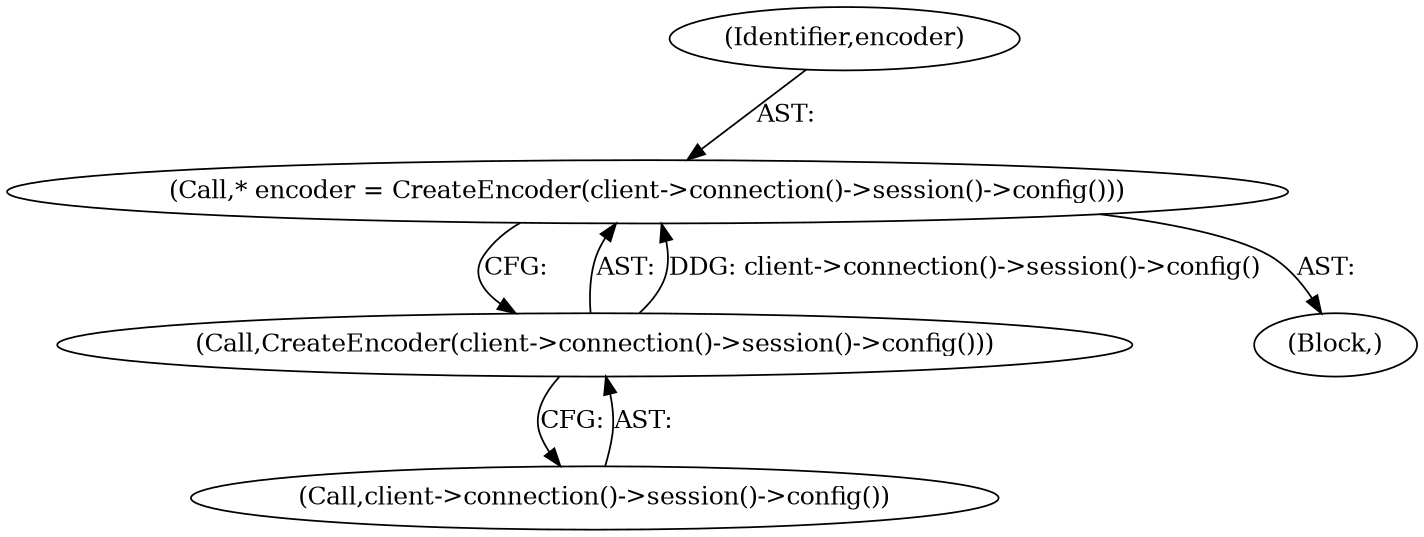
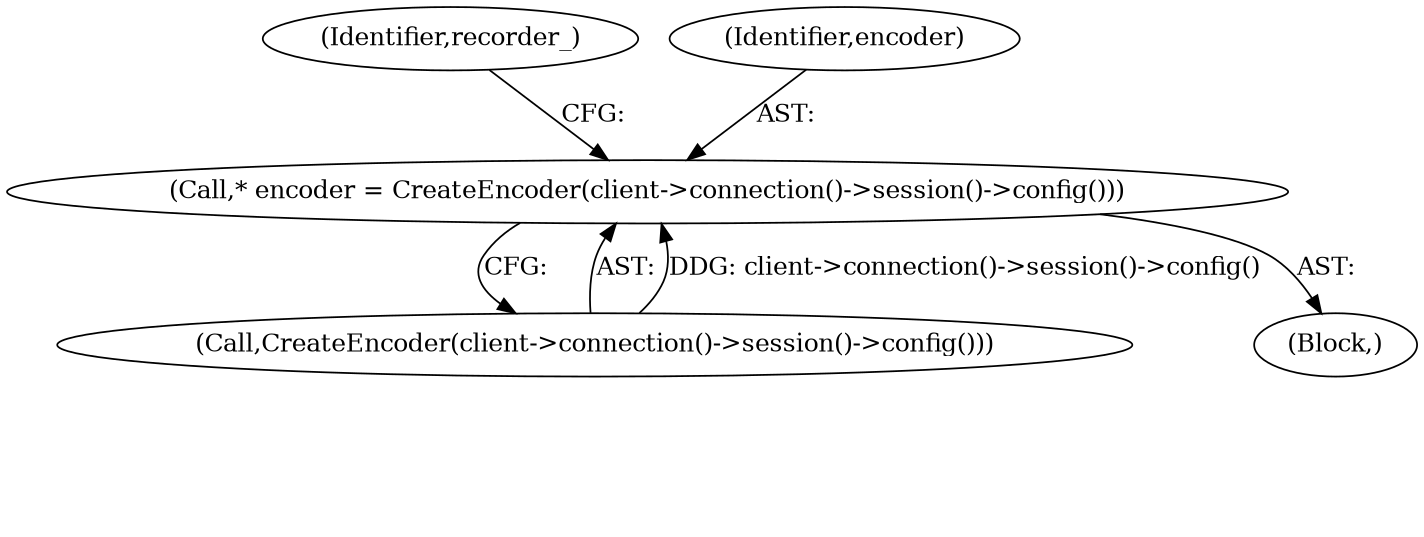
node "(Identifier,recorder_)": added
node "(Call,client->connection()->session()->config())": removed
